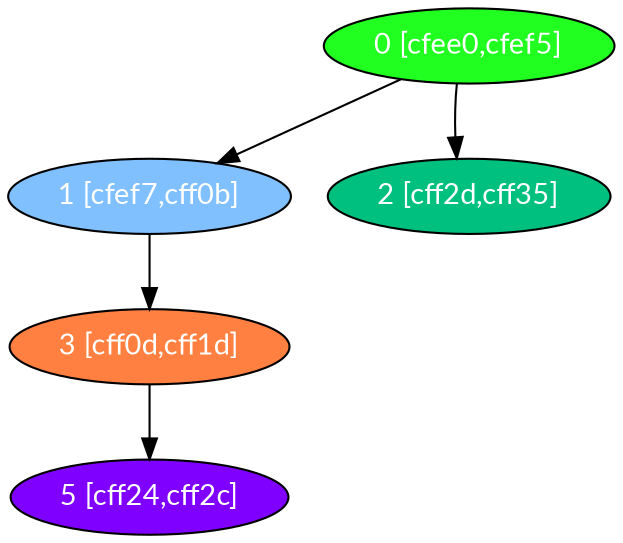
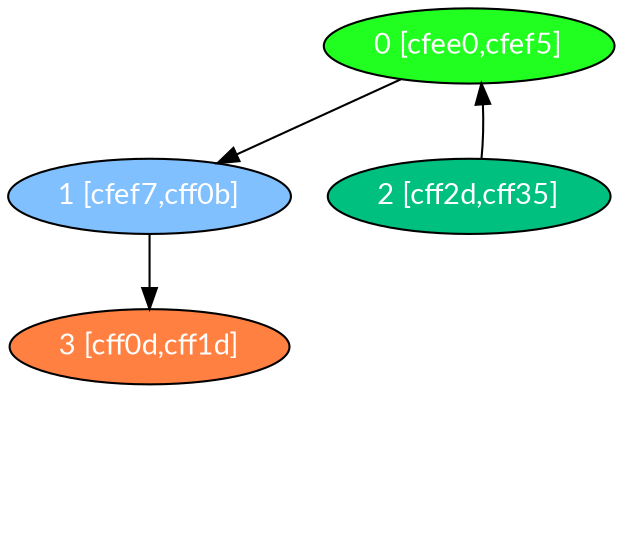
edge "0 [cfee0,cfef5]" -> "2 [cff2d,cff35]": reversed
node "5 [cff24,cff2c]": removed
